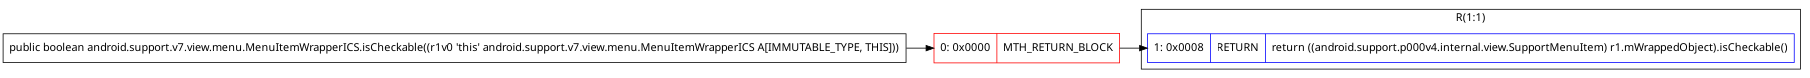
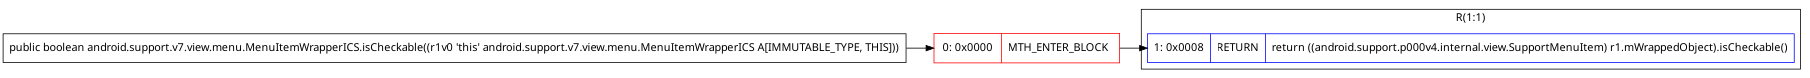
node "0: 0x0000": text "MTH_RETURN_BLOCK" -> "MTH_ENTER_BLOCK"
